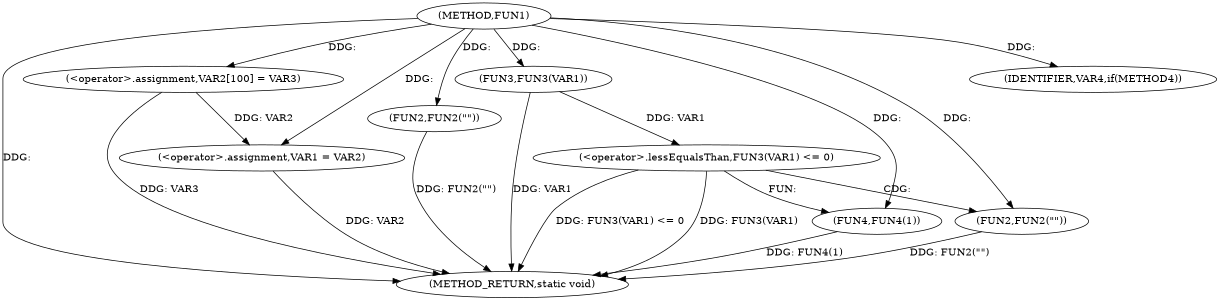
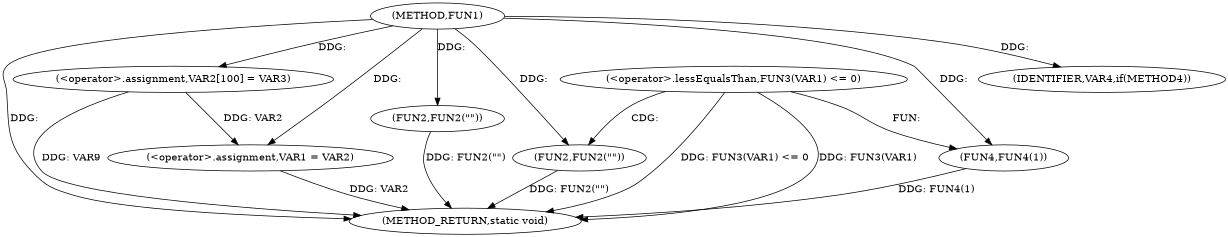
node "(FUN3,FUN3(VAR1))": removed
edge "(<operator>.assignment,VAR2[100] = VAR3)" -> "(METHOD_RETURN,static void)": label "DDG: VAR3" -> "DDG: VAR9"
